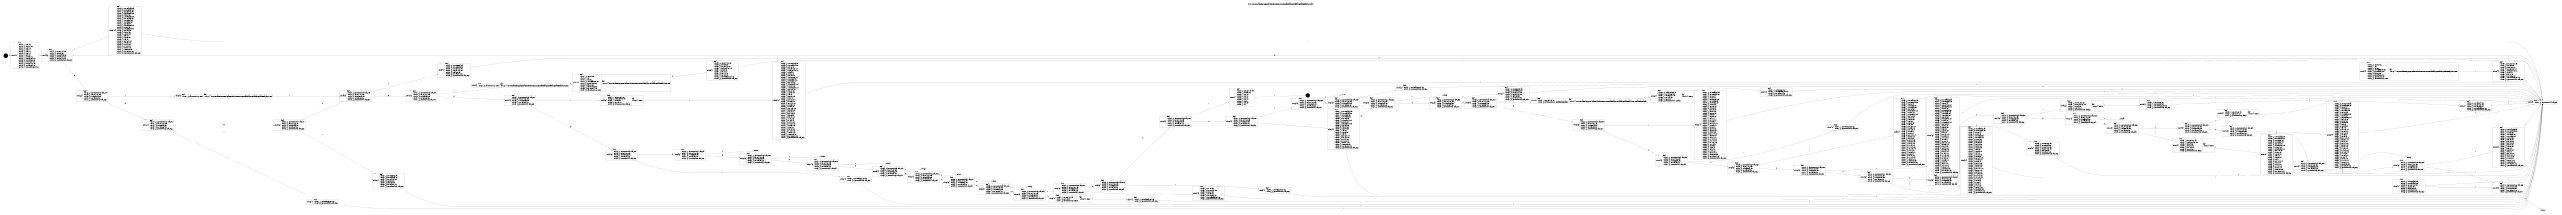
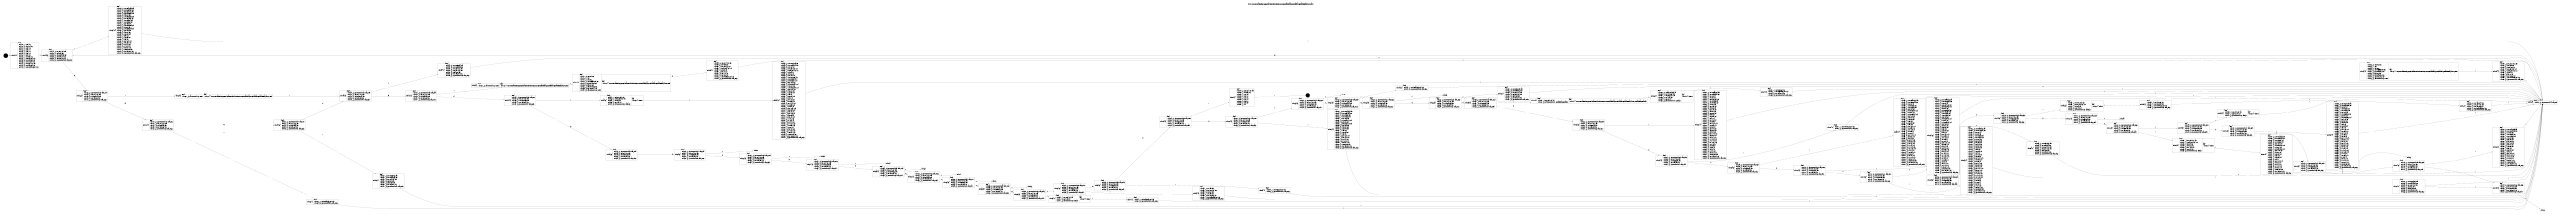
edge "0x401e75 [88]" -> "0x40166d [25]": now "0x401654 [25]" -> "0x40166d [25]"
node "0x401f48 [12]": removed
edge "0x40171c [25]" -> "0x401735 [25]": now "0x40171c [25]" -> "0x401d6c [165]"
